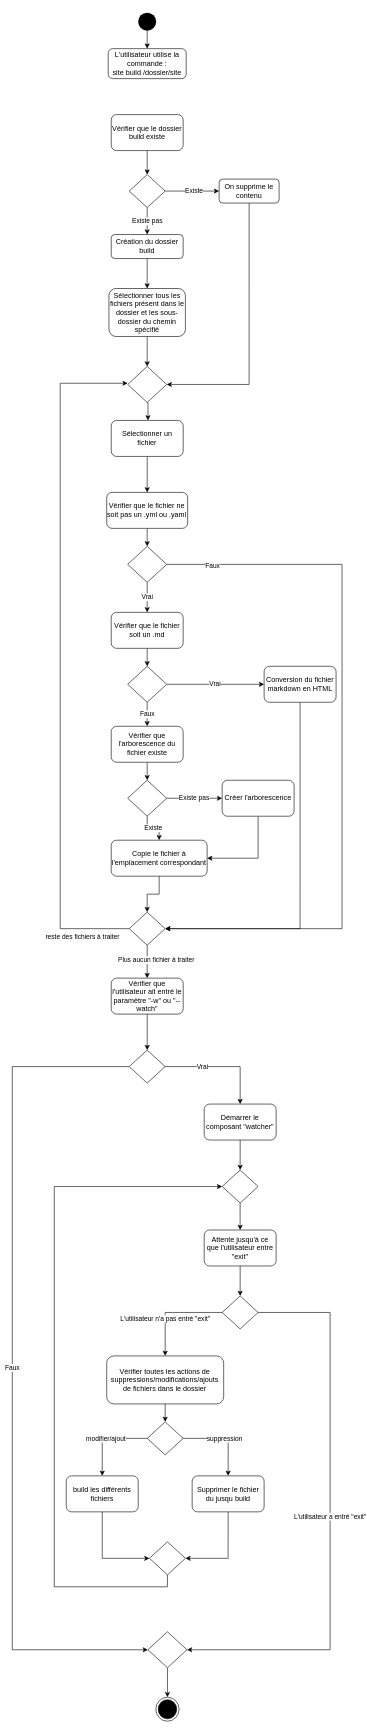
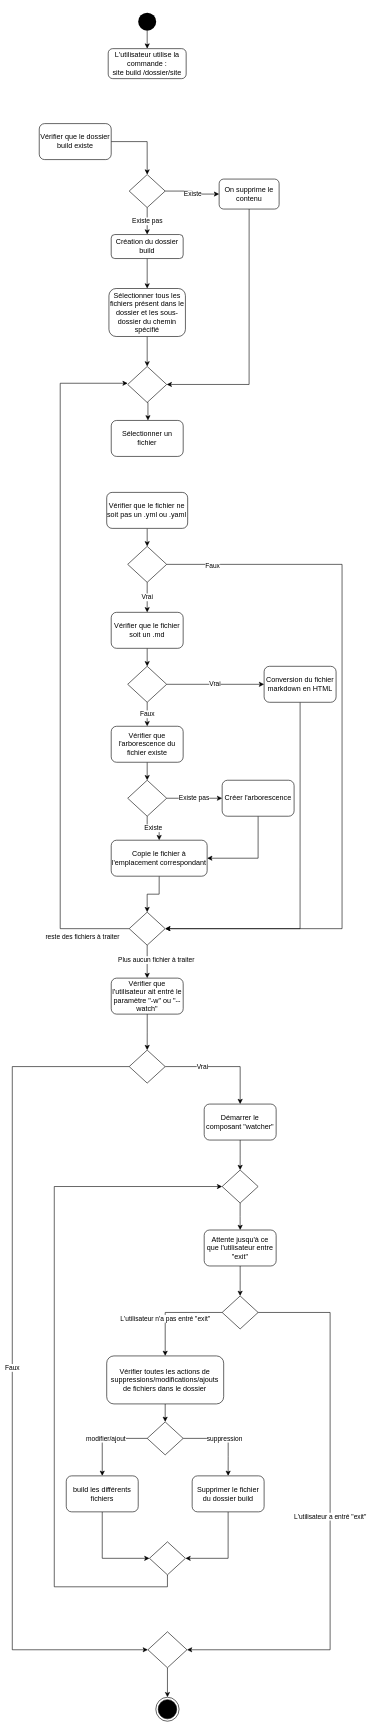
node "Vérifier que le dossier build existe": moved (147, 132) -> (75, 141)
node "On supprime le contenu": size 60x24 -> 60x30
edge "Sélectionner un fichier" -> "Vérifier que le fichier ne soit pas un .yml ou .yaml": removed
node "Supprimer le fichier du jusqu build": label "Supprimer le fichier du jusqu build" -> "Supprimer le fichier du dossier build"
